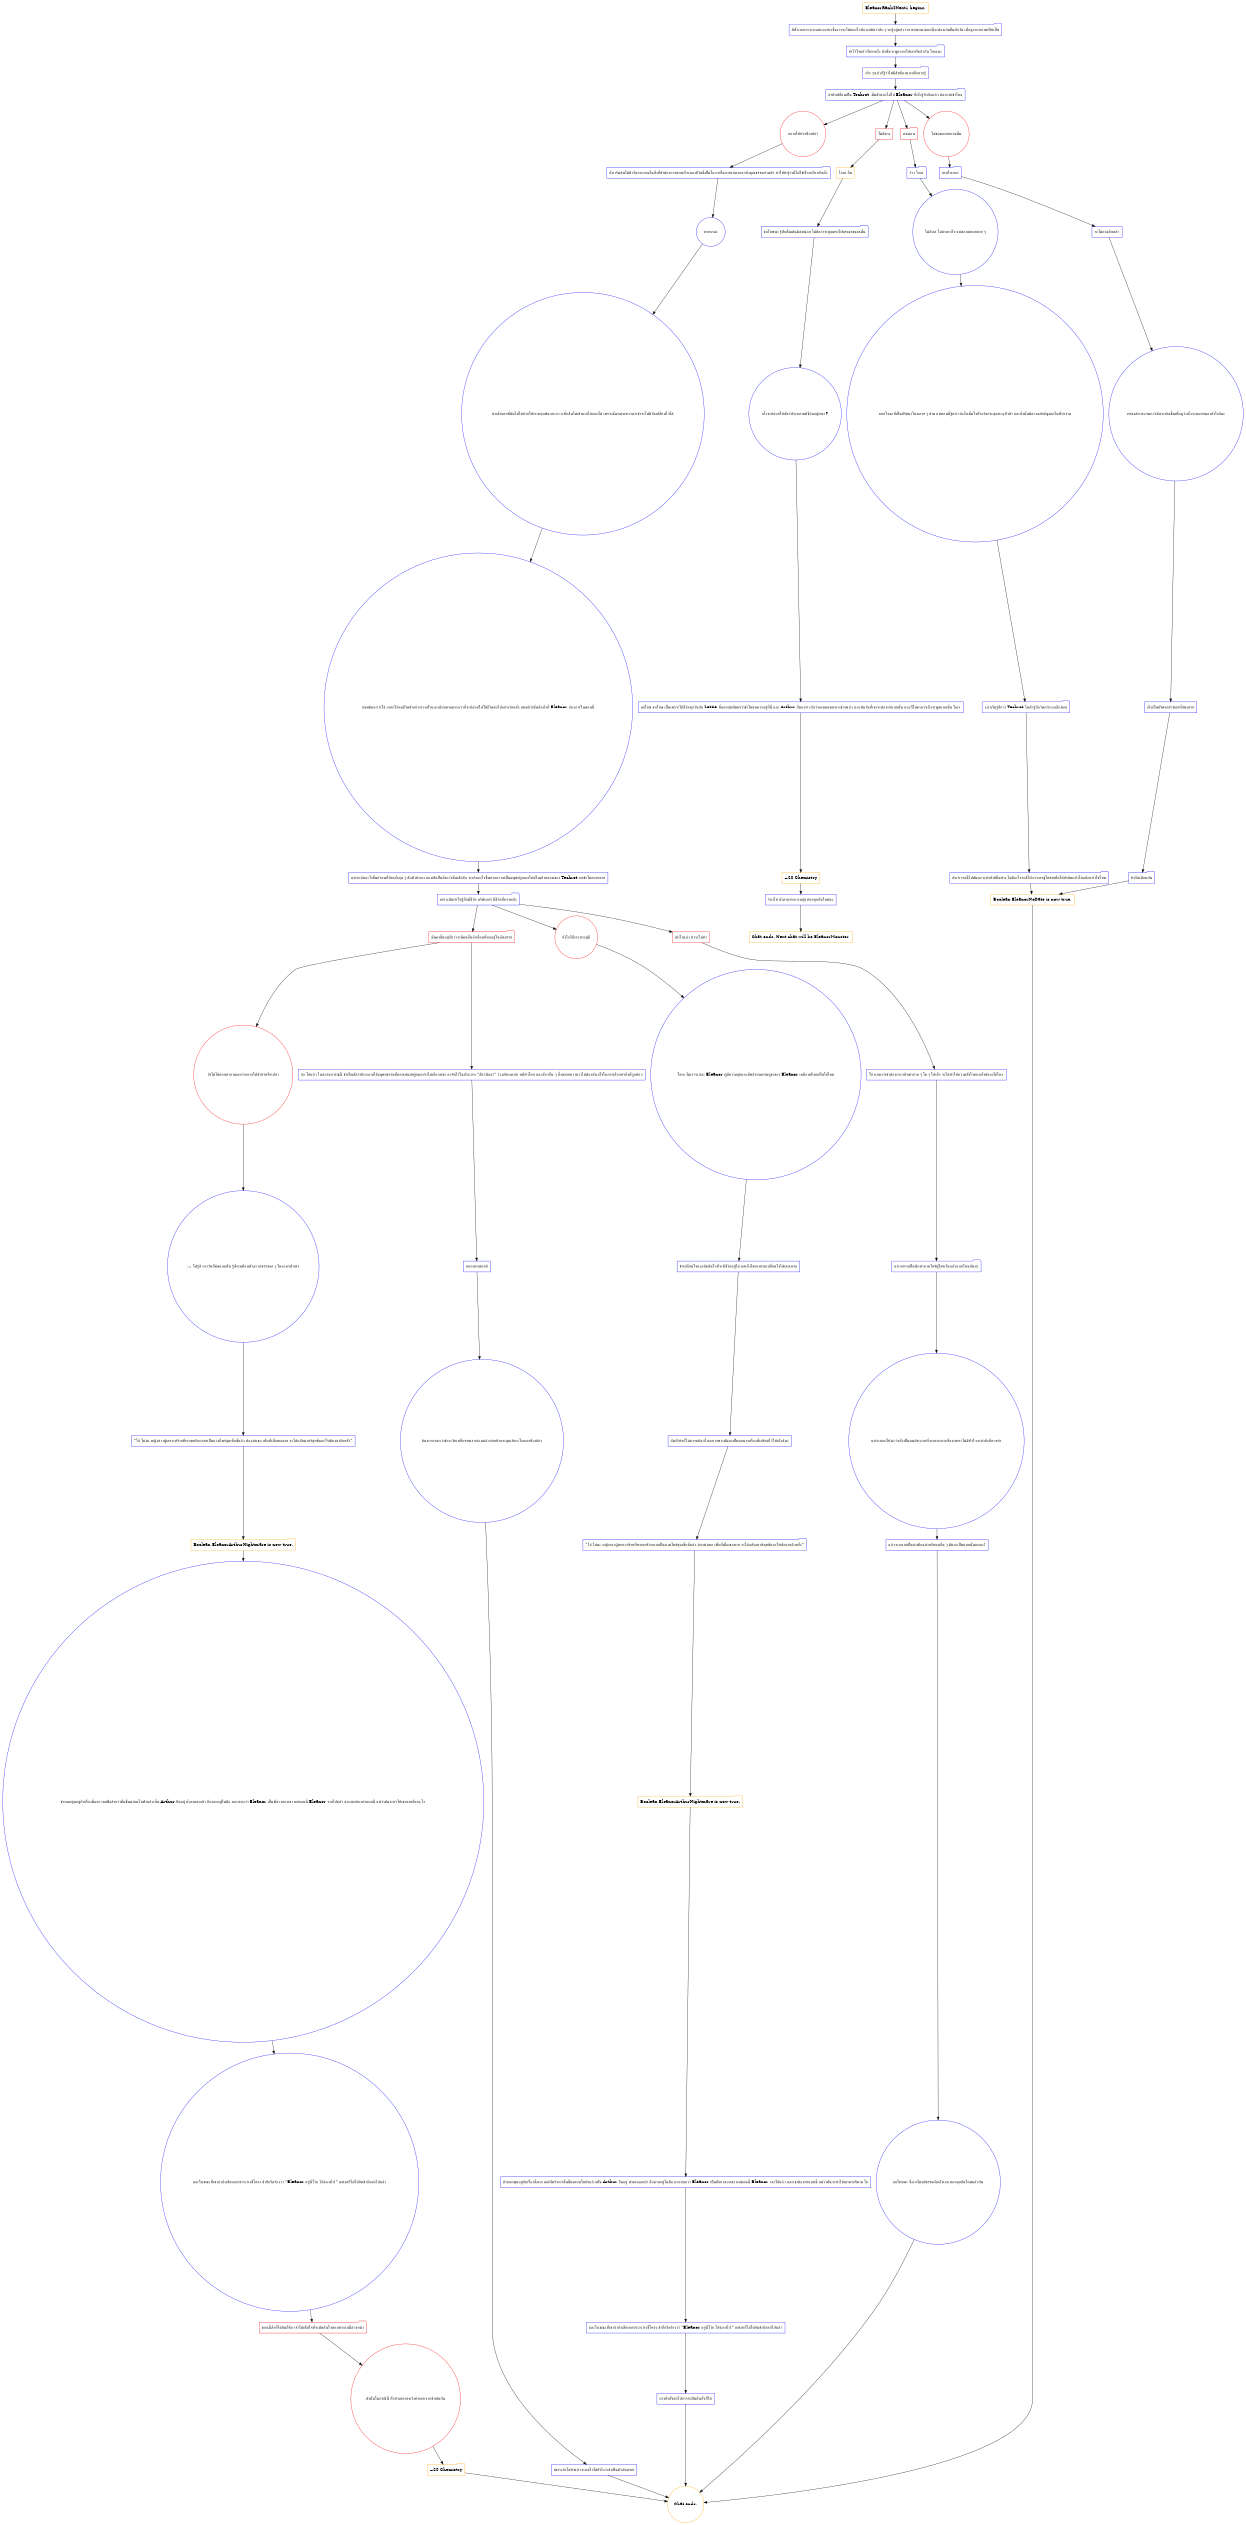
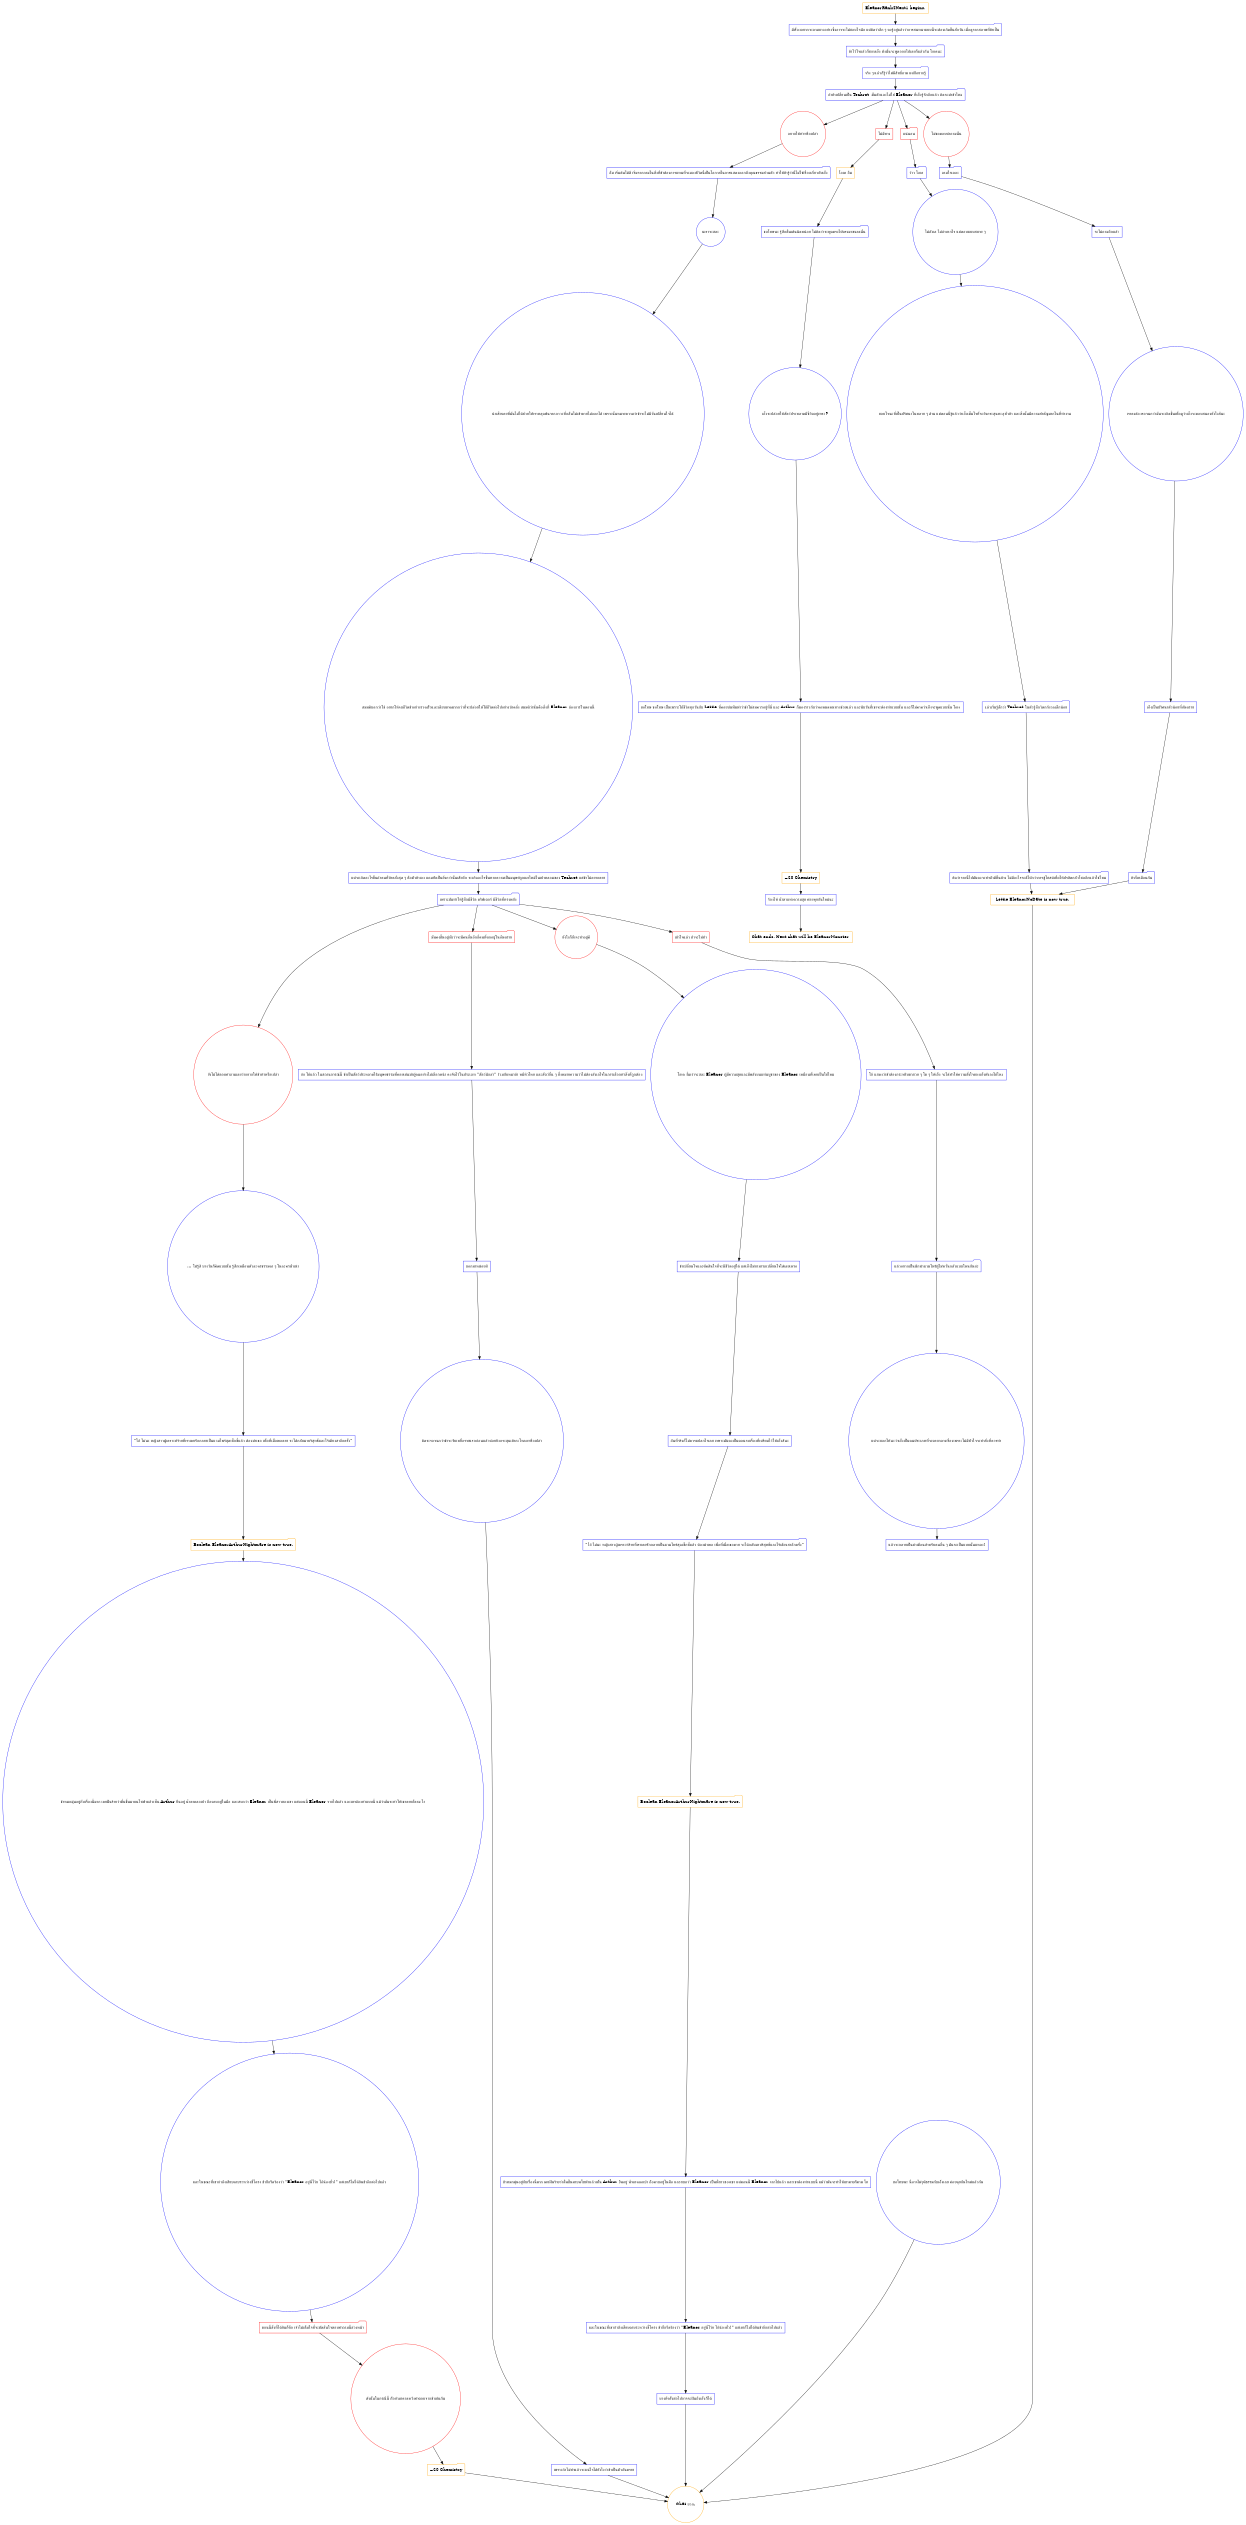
node "หายากนะ": label "หายากนะ" -> "นเราจะสละ"
node "Boolean EleanorNoDate is now true.": label "Boolean EleanorNoDate is now true." -> "Lettie EleanorNoDate is now true."
edge "มันคงขึ้นอยู่กับว่าจะมีคนอื่นอีกกี่คนที่ตกอยู่ในอันตราย" -> "ยังไม่ได้ตอบคำถามเลยว่าอยากให้ข้าทำหรือเปล่า": now "เพราะมันทำให้รู้สึกมีชีวิต ดริฟเตอร์ มีชีวิตที่ทรงพลัง" -> "ยังไม่ได้ตอบคำถามเลยว่าอยากให้ข้าทำหรือเปล่า"
edge "แล้วจะกลายเป็นคำเตือนสำหรับคนอื่น ๆ มันจะเป็นแบบนั้นแหละ!" -> "ขอโทษนะ นี่อาจไม่ยุติธรรมกับเอ็งเลย ค่อยคุยกันใหม่แล้วกัน": removed
node "Chat ends.": label "Chat ends." -> "Chat ยวก."
